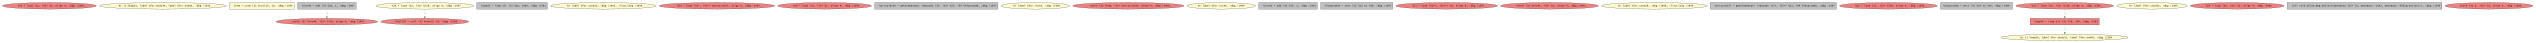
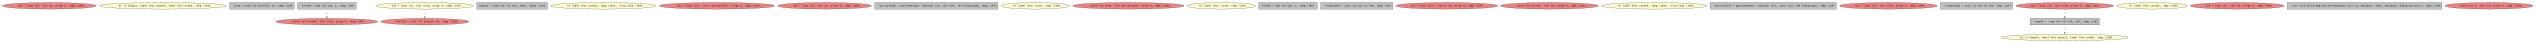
node "%rem = urem i32 %call35, 10, !dbg !1396": fillcolor lemonchiffon -> grey
node "%cmp33 = icmp ult i32 %20, 1000, !dbg !1392": label "%cmp33 = icmp ult i32 %20, 1000, !dbg !1392" -> "%cmp33 = icmp ult i32 %20, 1000, !body !1392"
node "br label %for.inc40, !dbg !1404": label "br label %for.inc40, !dbg !1404" -> "br label %for.inc40, !dbg !1401"
node "%inc41 = add i32 %25, 1, !dbg !1402": label "%inc41 = add i32 %25, 1, !dbg !1402" -> "%inc45 = add i32 %25, 1, !dbg !1402"
node "%21 = load i32**, i32*** %a, align 8, !dbg !1397": label "%21 = load i32**, i32*** %a, align 8, !dbg !1397" -> "%21 = load i32**, i32*** %a, align 8, !dbg !2397"
node "%idxprom38 = zext i32 %24 to i64, !dbg !1398": label "%idxprom38 = zext i32 %24 to i64, !dbg !1398" -> "%idxprom38 = zext i32 %24 to i64, !dbg !1397"
node "%19 = load i32, i32* %i28, align 4, !dbg !1381": label "%19 = load i32, i32* %i28, align 4, !dbg !1381" -> "%19 = load i32, i31* %i28, align 4, !dbg !1381"
node "%cmp30 = icmp ult i32 %19, 100, !dbg !1383": fillcolor lightcoral -> grey
